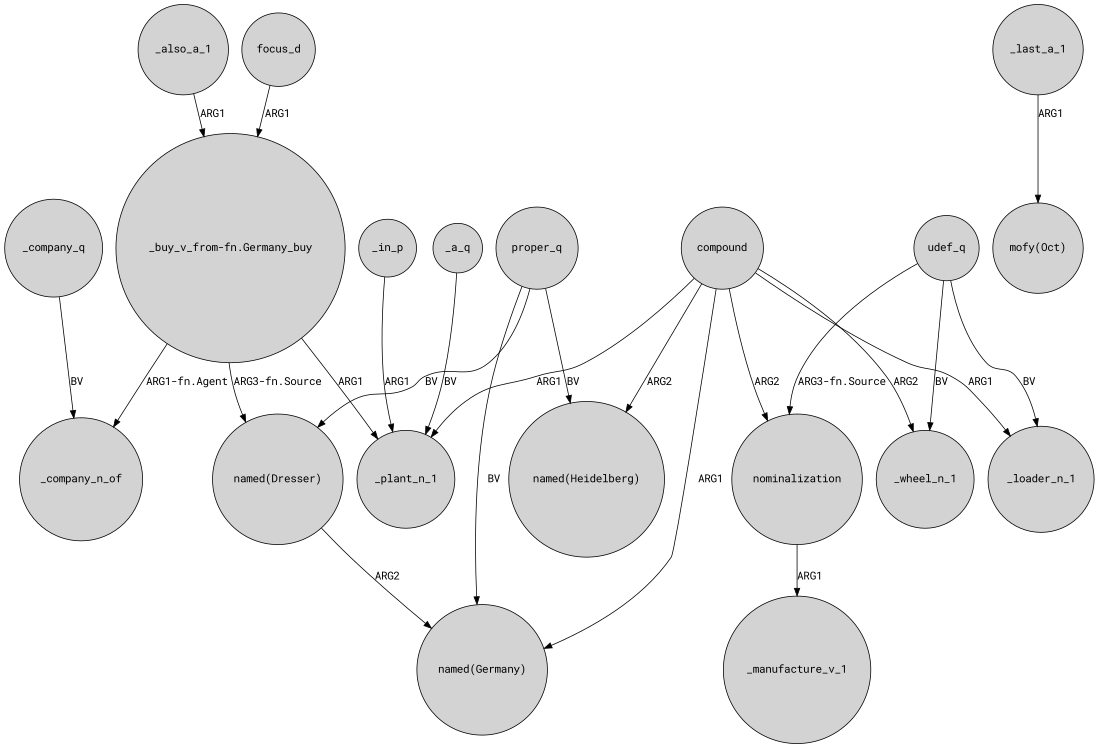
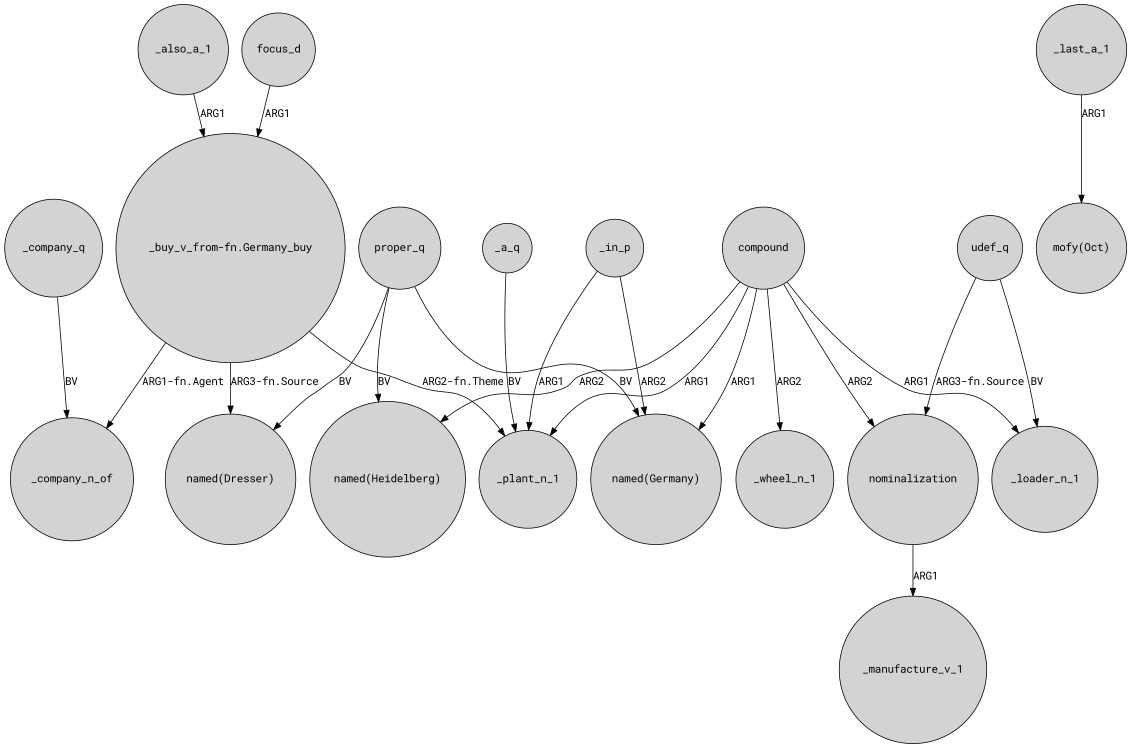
edge "udef_q" -> "_wheel_n_1": removed, label "BV"
edge "_buy_v_from-fn.Germany_buy" -> "_plant_n_1": label "ARG1" -> "ARG2-fn.Theme"
edge "named(Dresser)" -> "named(Germany)": now "_in_p" -> "named(Germany)"
